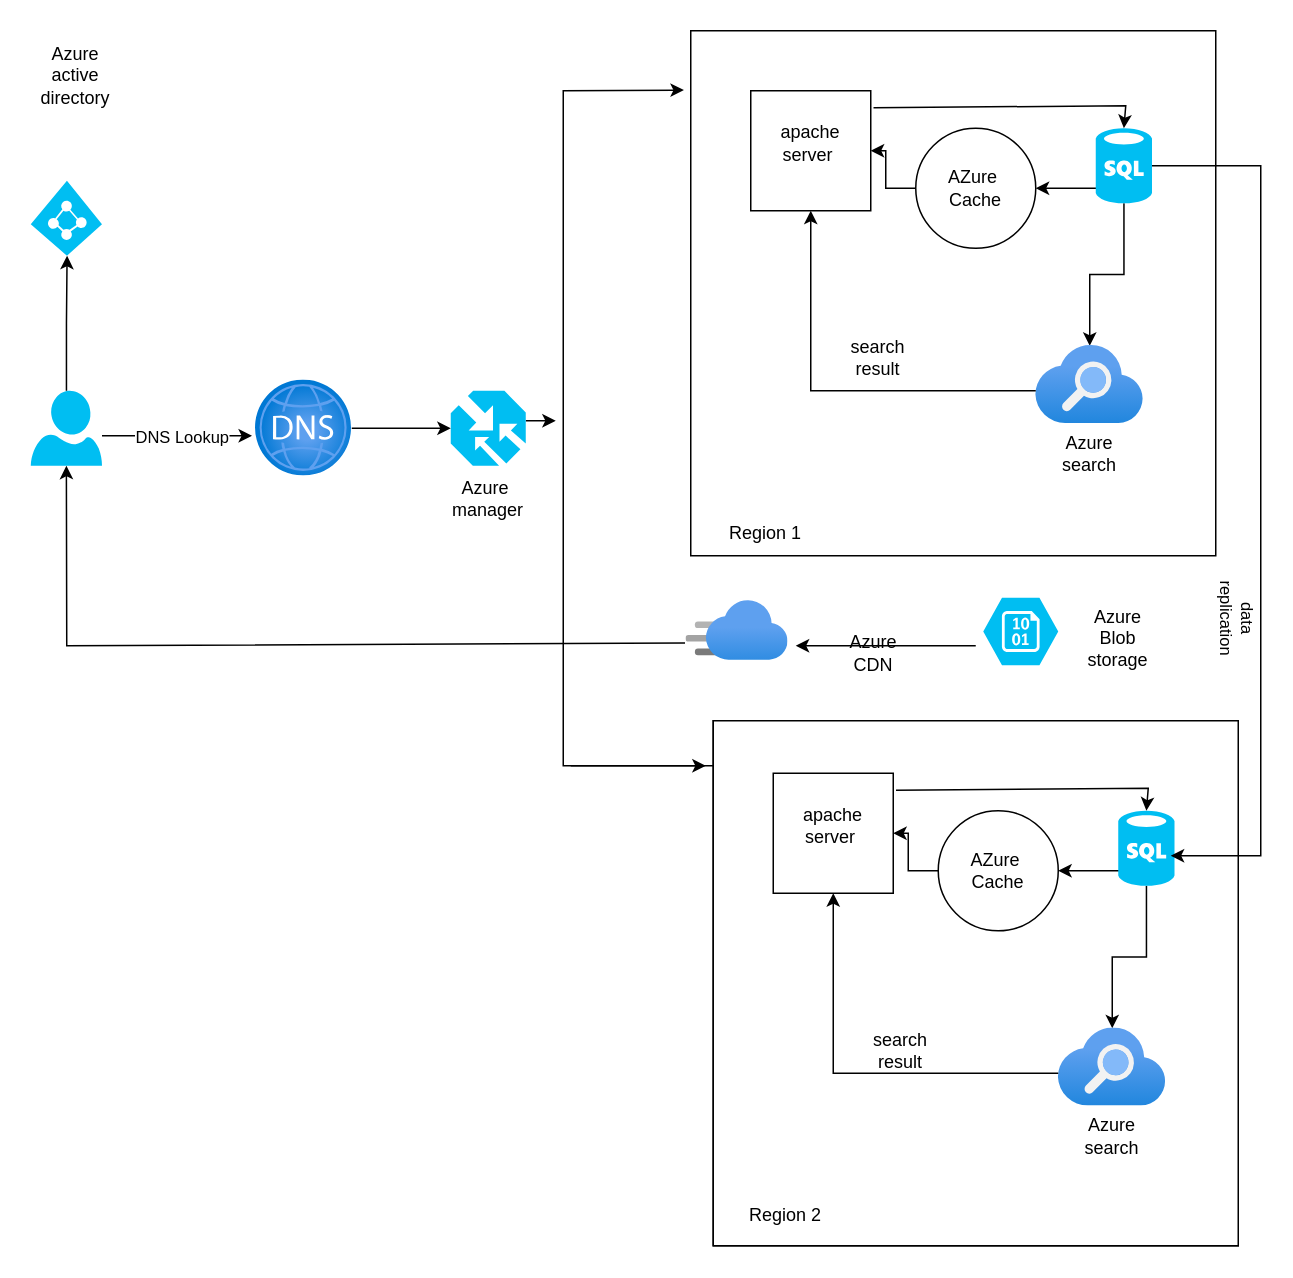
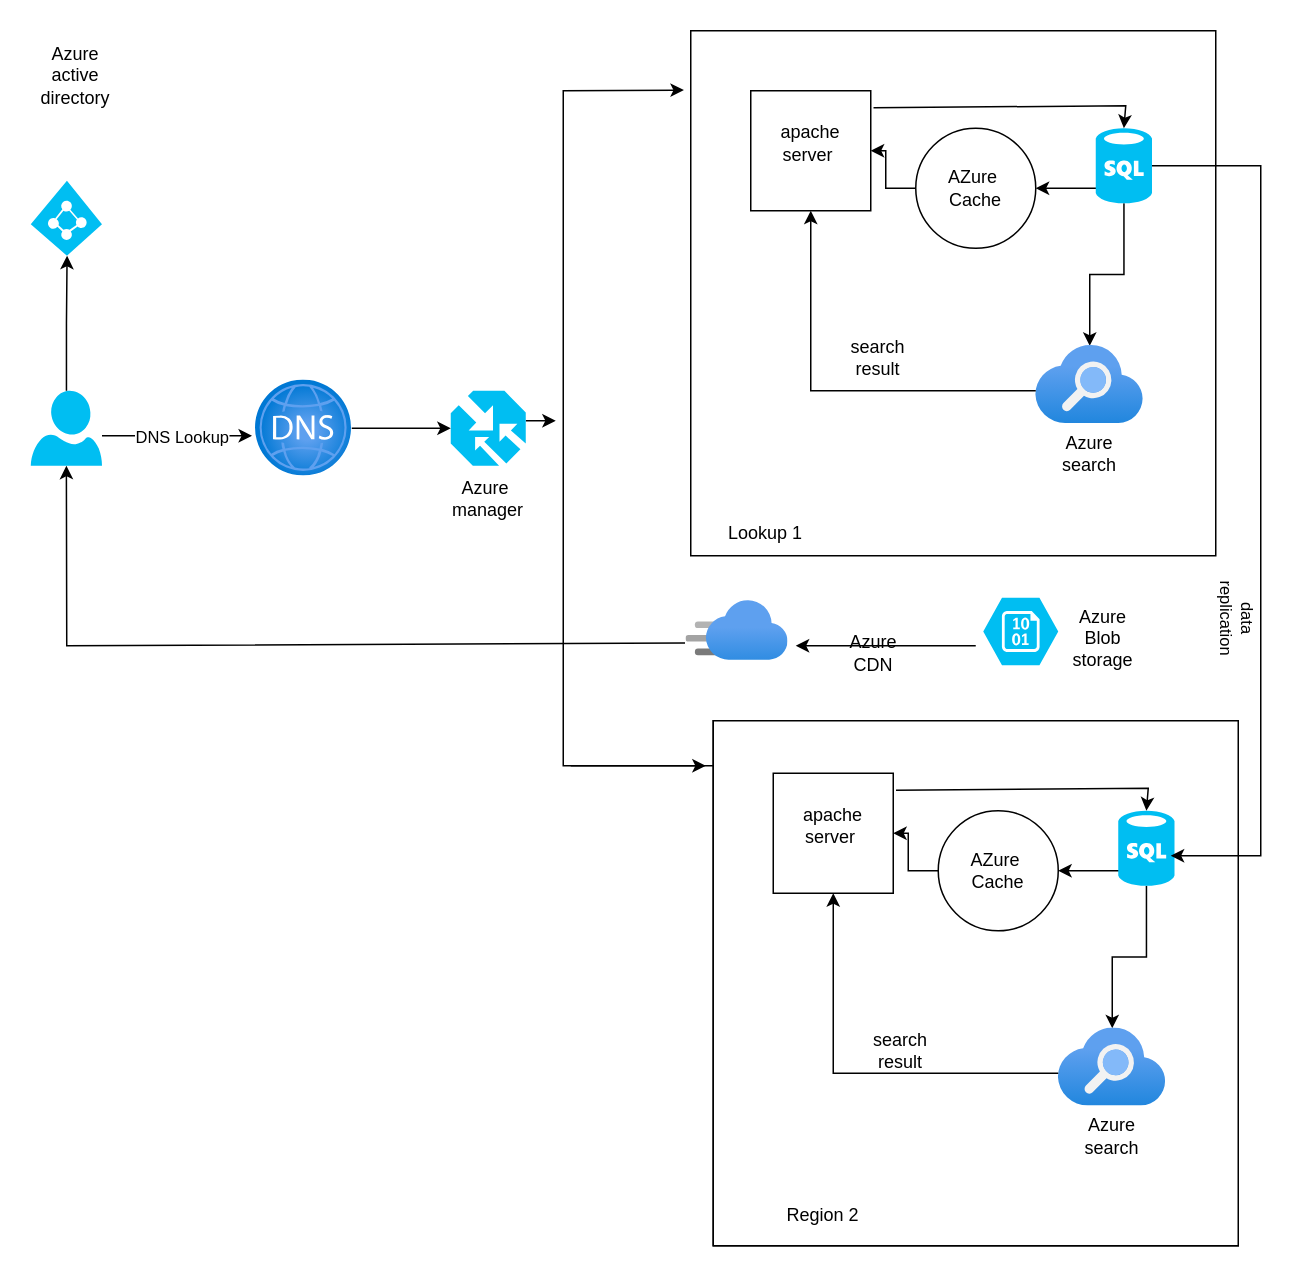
node "Region 1": label "Region 1" -> "Lookup 1"
node "Azure Blob storage": moved (1118, 638) -> (1103, 638)
node "Region 2": moved (788, 1216) -> (826, 1216)
